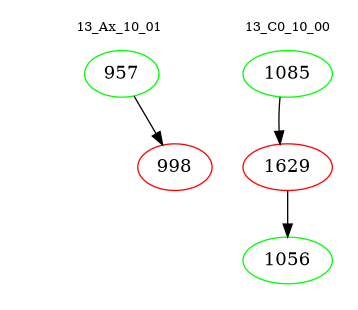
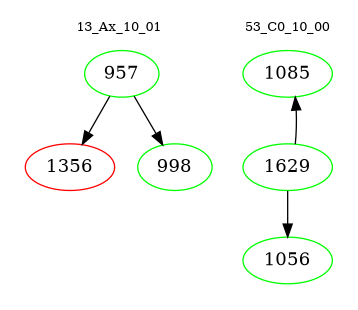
cluster "13_C0_10_00": label "13_C0_10_00" -> "53_C0_10_00"
edge "1085" -> "1629": reversed
node "1356": added
node "998": color red -> green
node "1629": color red -> green
